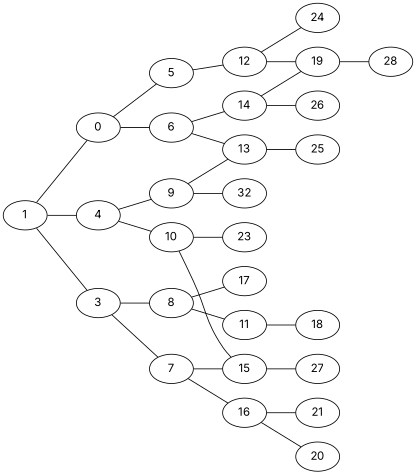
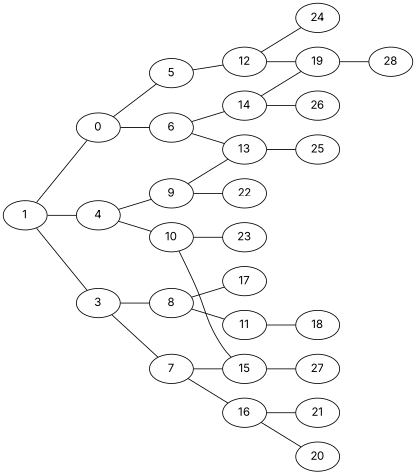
node "32": label "32" -> "22"
